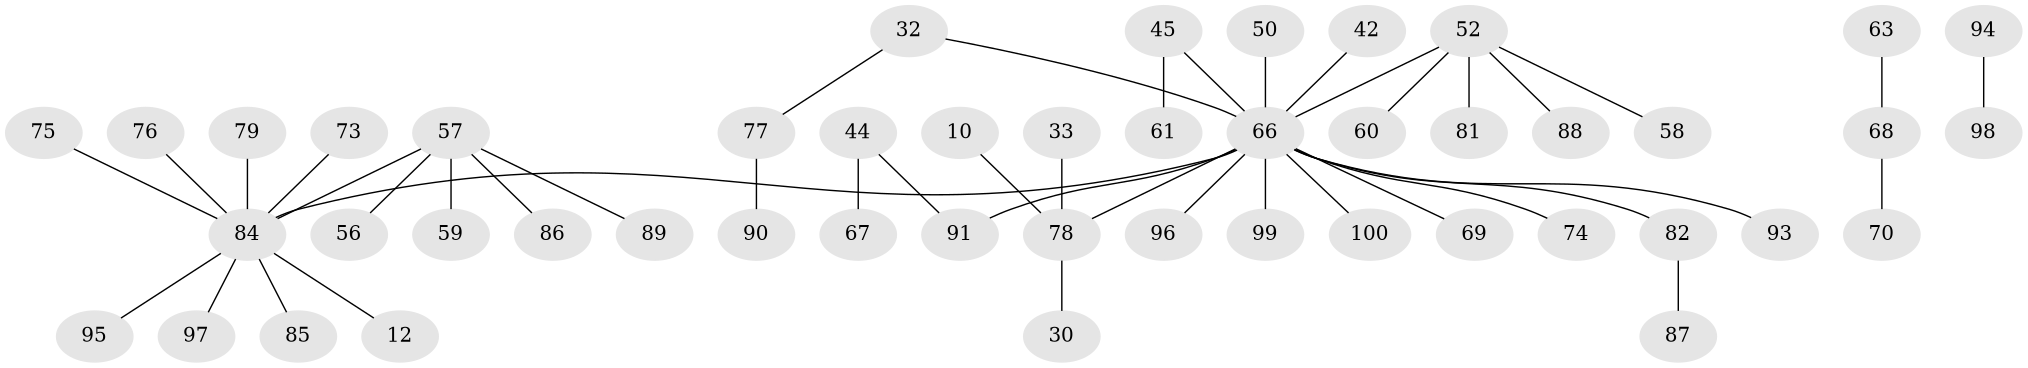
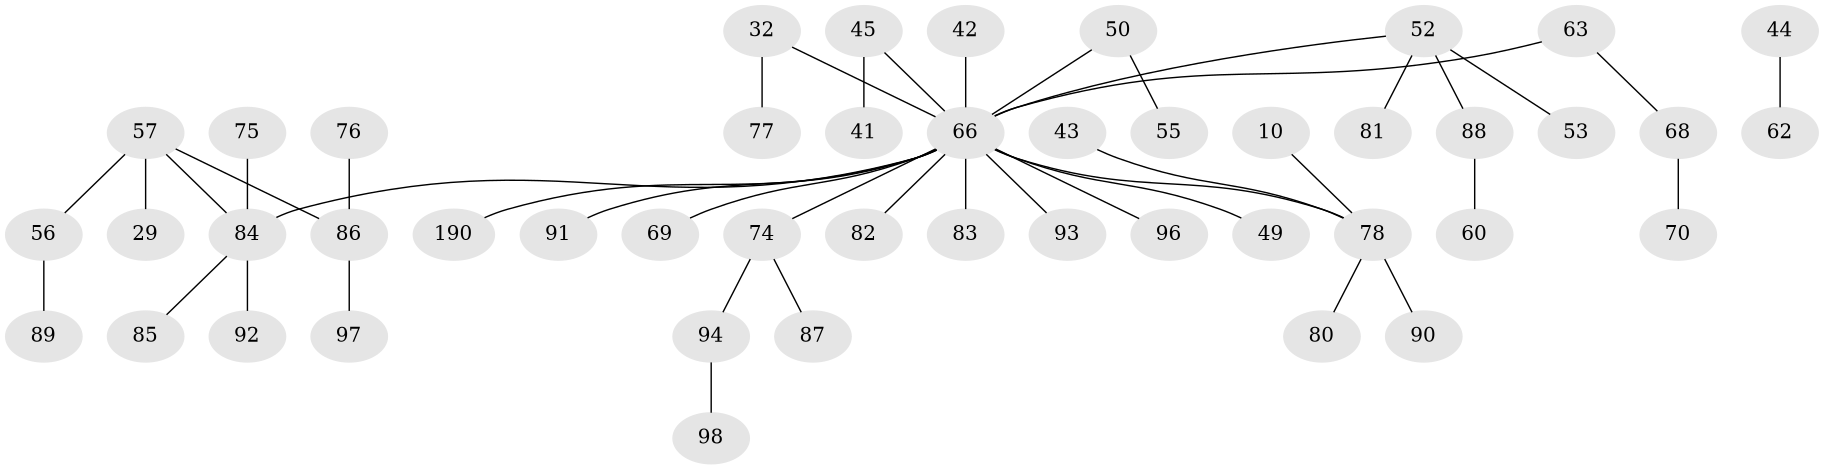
edge "63" -- "66": added
edge "52" -- "60": now "88" -- "60"
node "79": removed
node "73": removed
node "33": label "33" -> "43"
node "61": label "61" -> "41"
node "55": added
node "58": label "58" -> "53"
edge "77" -- "90": now "78" -- "90"
edge "76" -- "84": now "76" -- "86"
edge "57" -- "89": now "56" -- "89"
edge "44" -- "91": removed
node "59": label "59" -> "29"
node "67": label "67" -> "62"
node "83": added
node "99": label "99" -> "49"
node "100": label "100" -> "190"
edge "84" -- "97": now "86" -- "97"
edge "74" -- "94": added
edge "82" -- "87": now "74" -- "87"
node "95": removed
node "12": label "12" -> "92"
node "30": label "30" -> "80"
